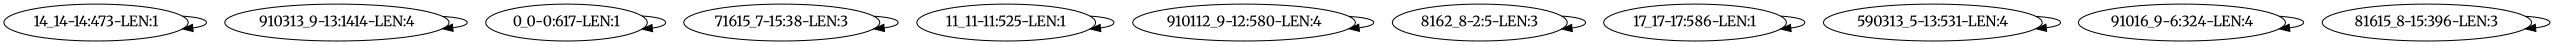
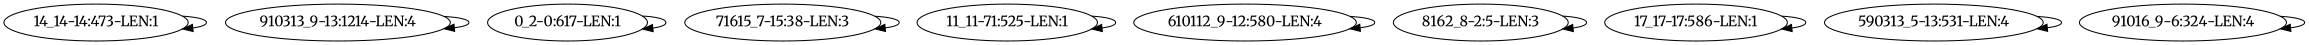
node "910313_9-13:1414-LEN:4": label "910313_9-13:1414-LEN:4" -> "910313_9-13:1214-LEN:4"
node "0_0-0:617-LEN:1": label "0_0-0:617-LEN:1" -> "0_2-0:617-LEN:1"
node "11_11-11:525-LEN:1": label "11_11-11:525-LEN:1" -> "11_11-71:525-LEN:1"
node "910112_9-12:580-LEN:4": label "910112_9-12:580-LEN:4" -> "610112_9-12:580-LEN:4"
node "81615_8-15:396-LEN:3": removed
